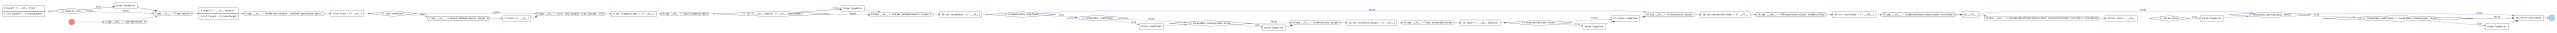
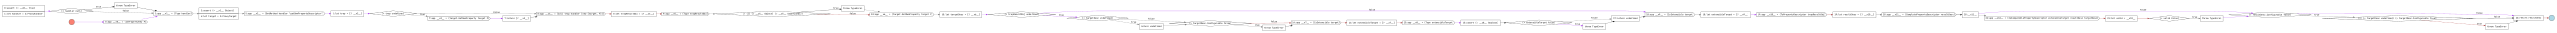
edge "21:let valid = __x12__" -> "(= valid false)": added
